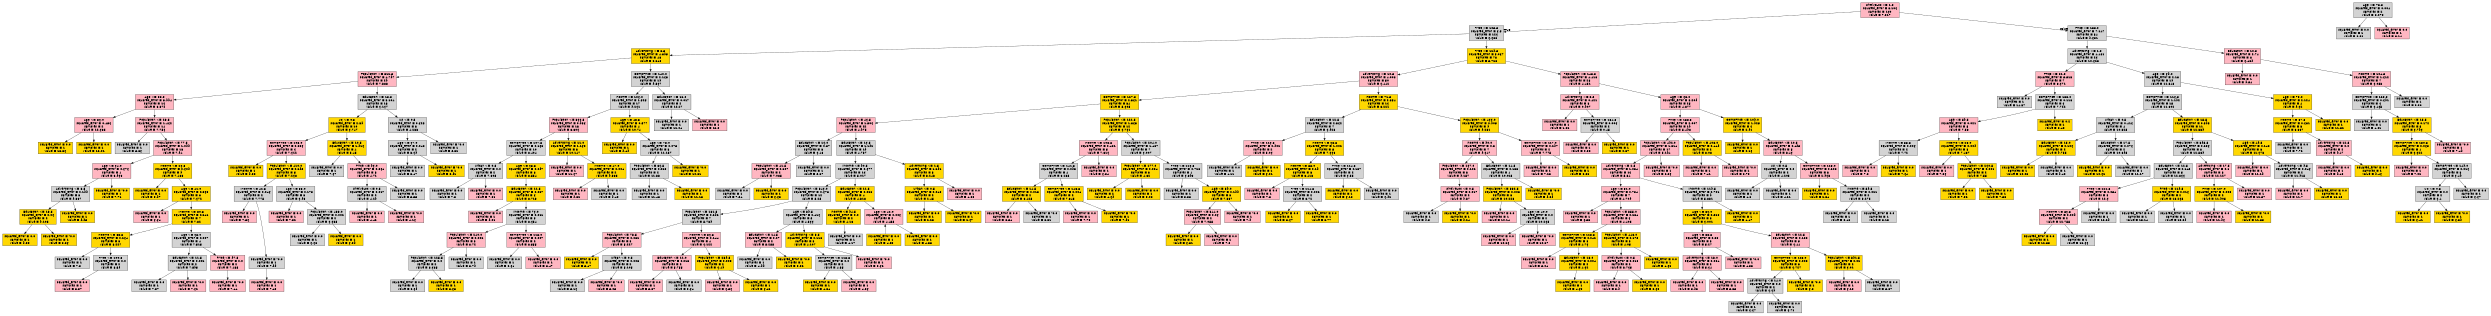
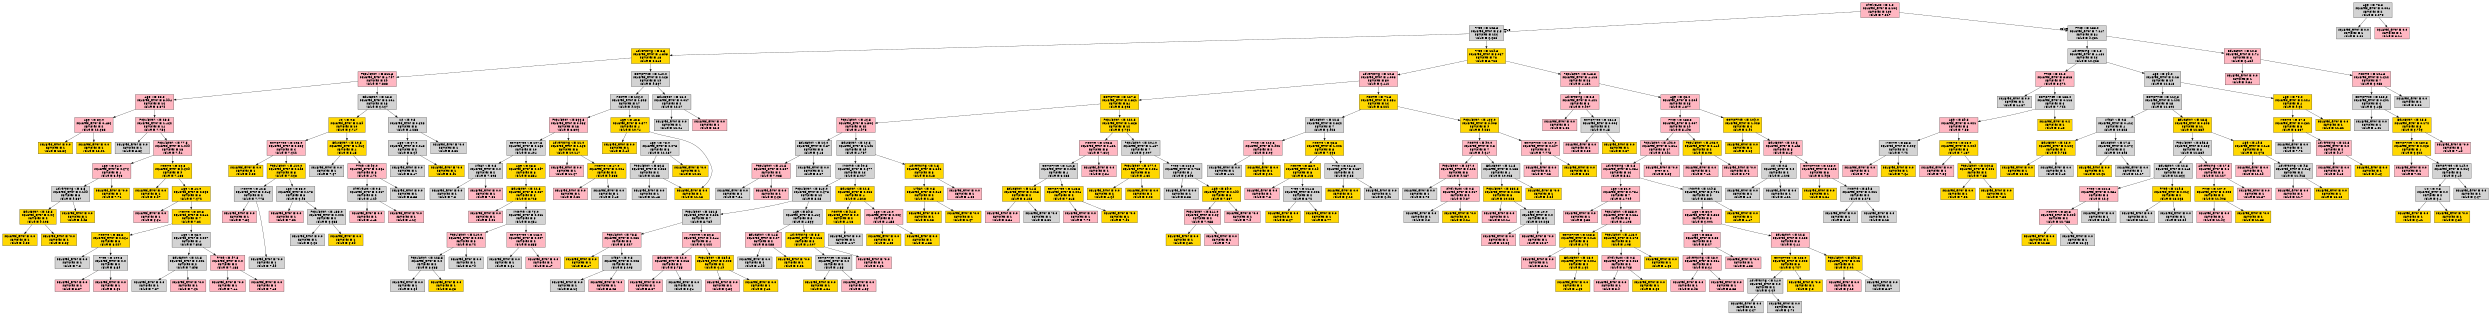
edge "Age <= 48.5 squared_error = 0.577 samples = 4 value = 10.74" -> "Age <= 73.0 squared_error = 0.075 samples = 3 value = 11.157": now "Age <= 48.5 squared_error = 0.577 samples = 4 value = 10.74" -> "squared_error = 0.0 samples = 1 value = 11.18"
node "squared_error = -0.0 samples = 1 value = 2.86": label "squared_error = -0.0 samples = 1 value = 2.86" -> "squared_error = -0.0 error = 1 value = 2.86"
node "squared_error = 0.0 samples = 1 value = 6.63": fillcolor gold -> lightpink
node "squared_error = 0.0 samples = 1 value = 8.73": added
node "Age <= 36.0 squared_error = 0.528 samples = 8 value = 6.001": fillcolor gold -> lightpink
edge "squared_error = 0.0 samples = 1 value = 4.53" -> "Age <= 42.0 squared_error = 0.006 samples = 2 value = 4.455": reversed
edge "squared_error = -0.0 samples = 1 value = 7.99" -> "squared_error = 0.0 samples = 1 value = 7.43": now "Price <= 97.5 squared_error = 0.0 samples = 2 value = 7.435" -> "squared_error = 0.0 samples = 1 value = 7.43"
node "squared_error = 0.0 samples = 1 value = 8.61": added
